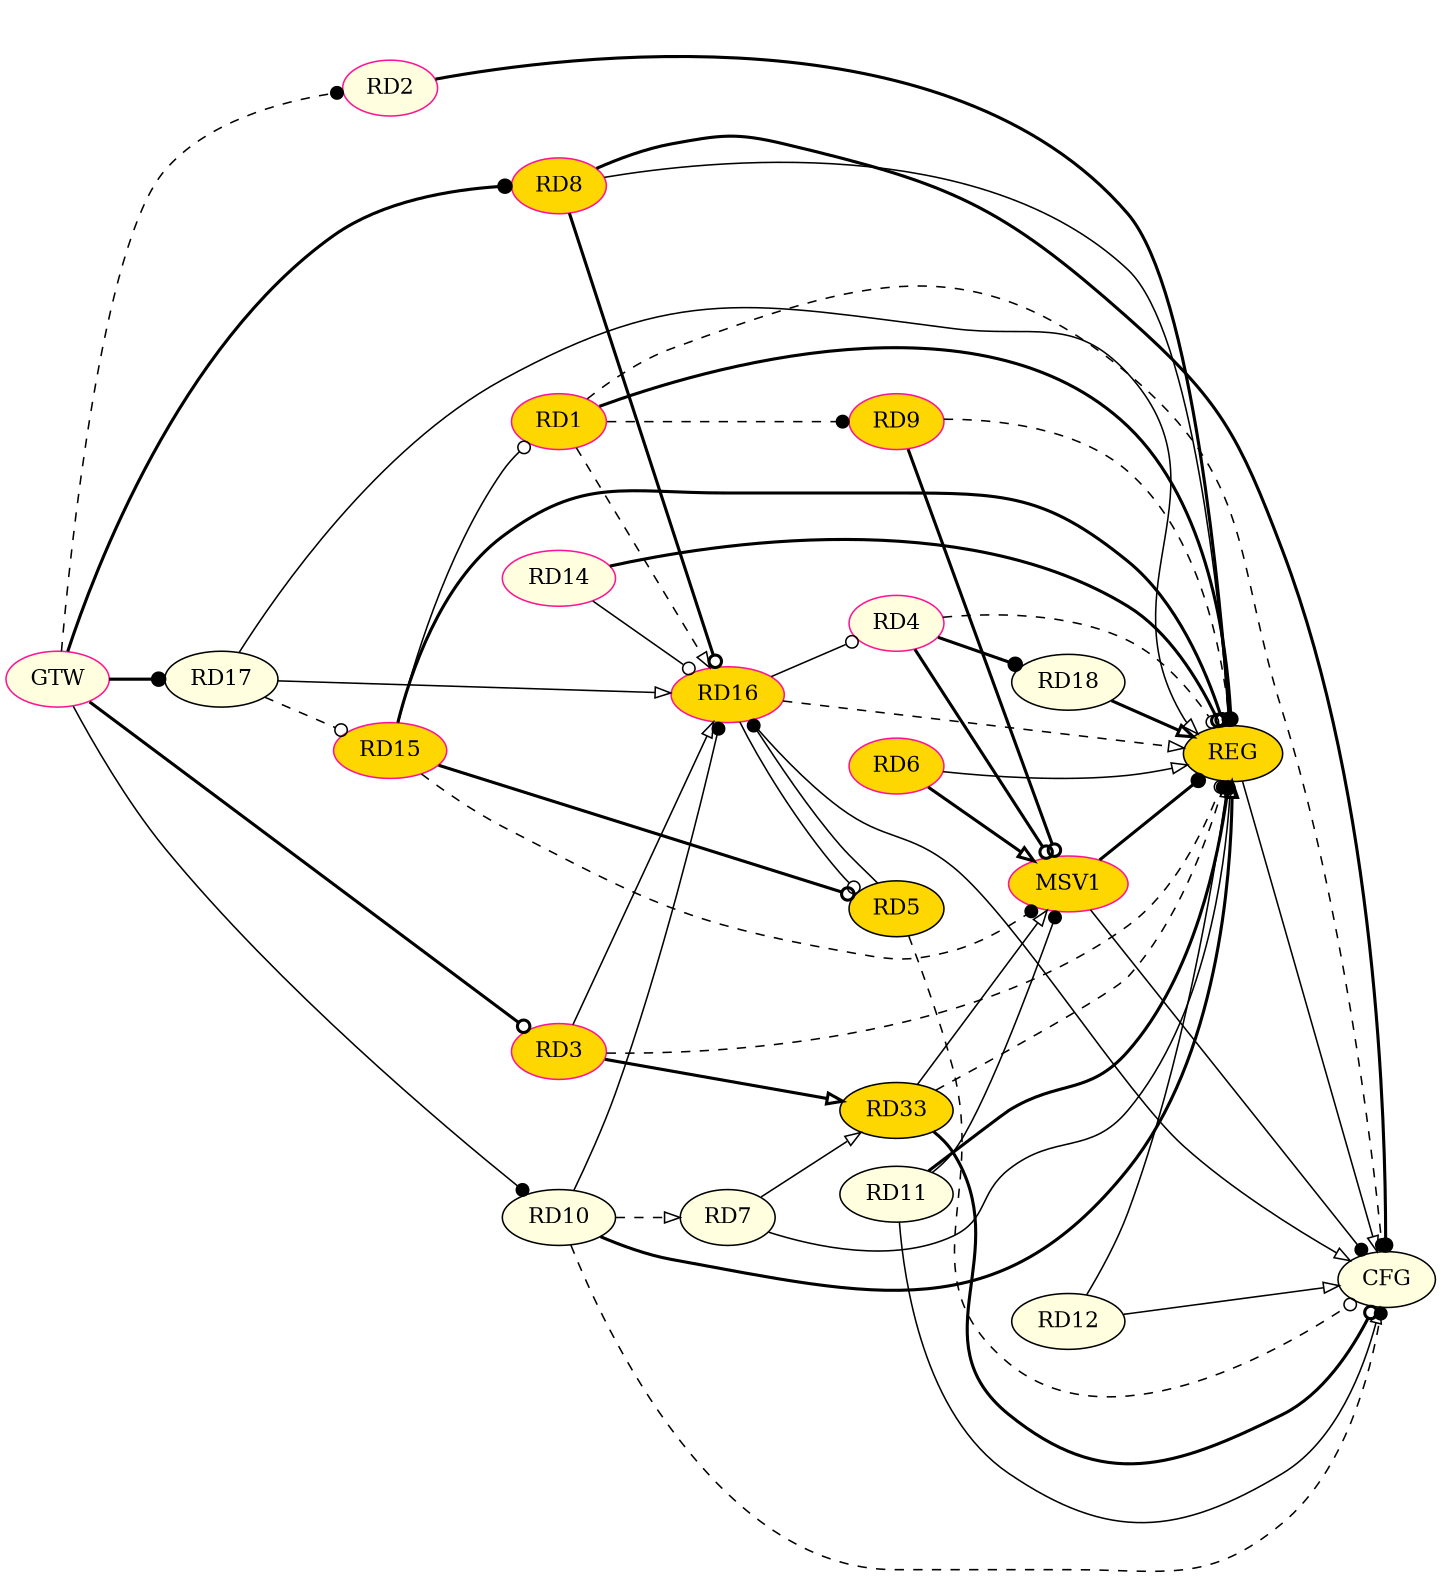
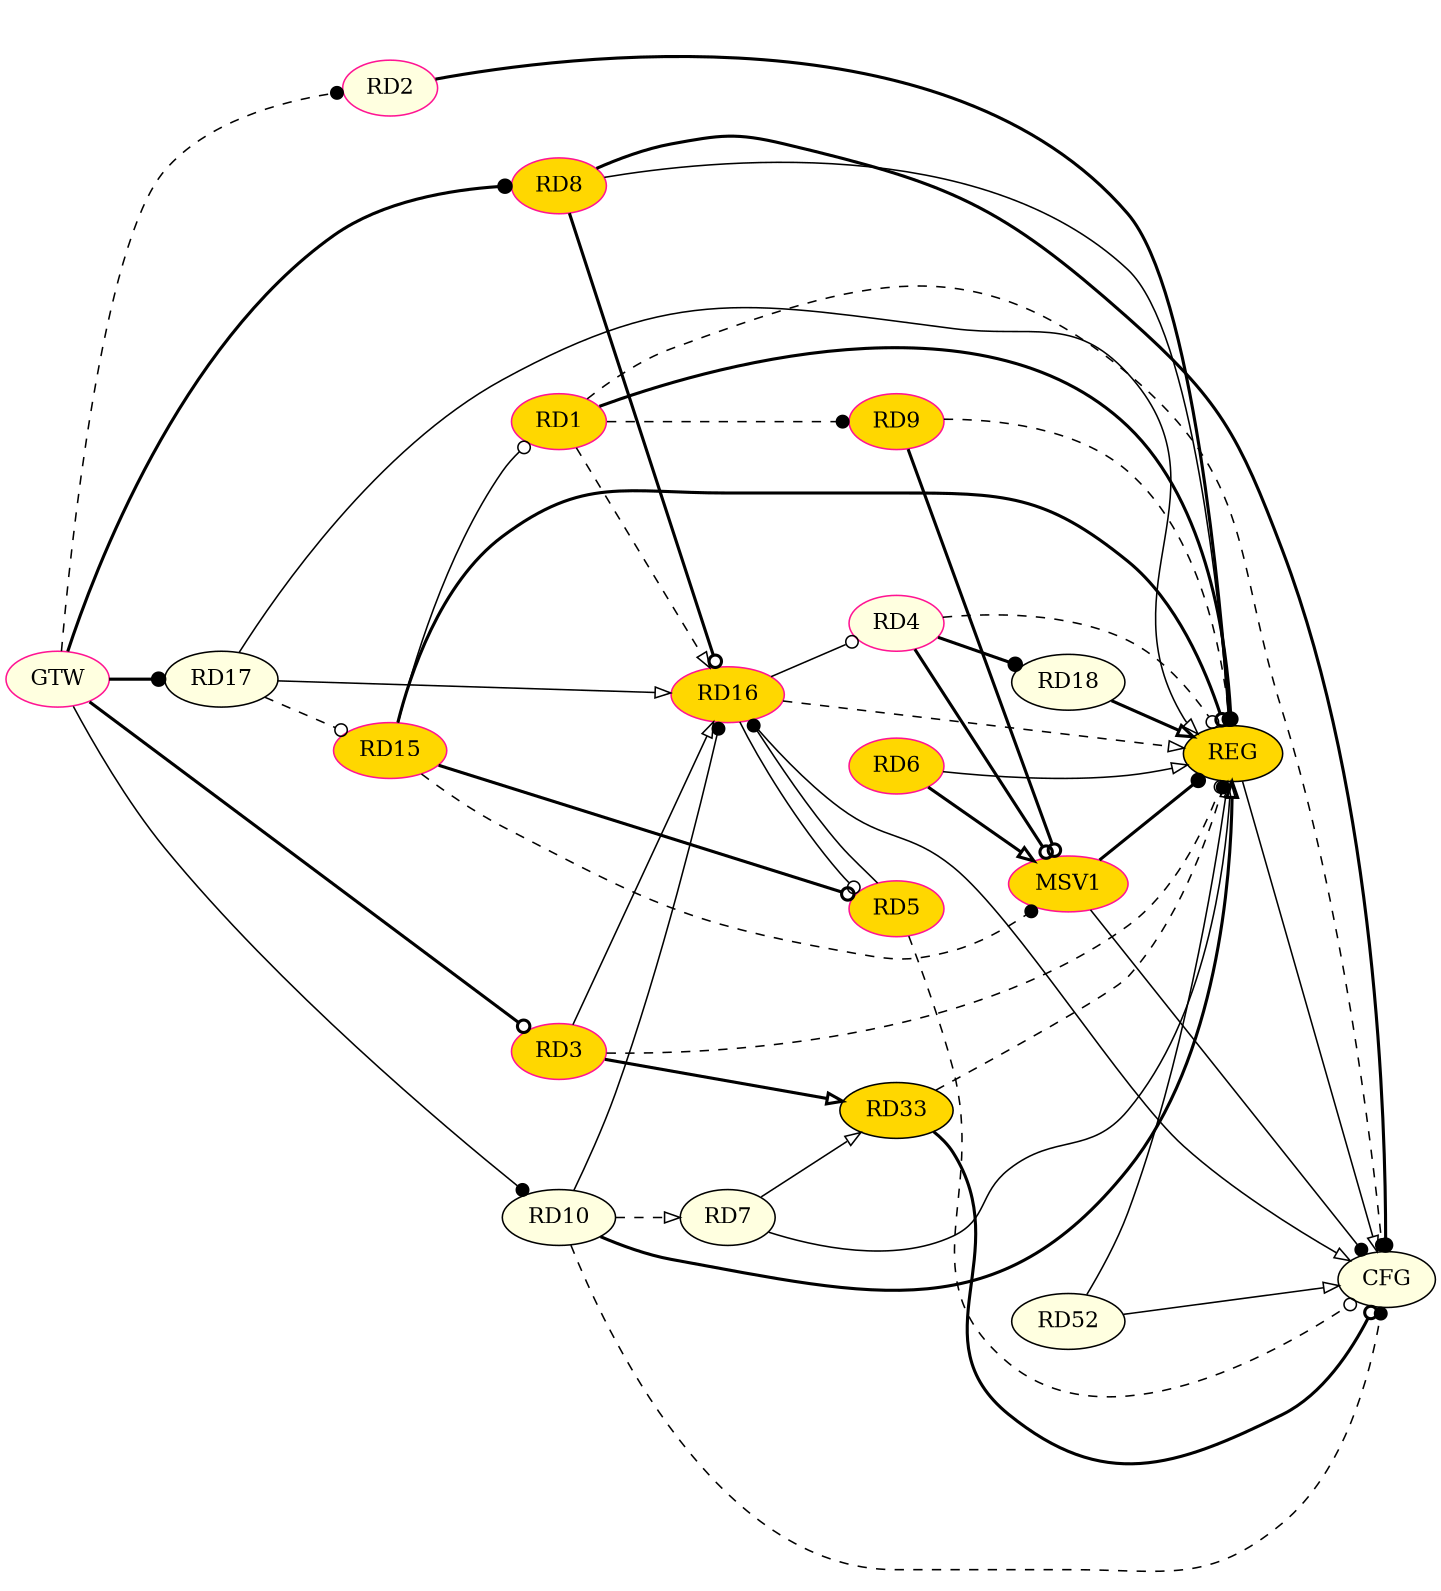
node "RD14": removed
node "RD5": color black -> deeppink
edge "RD33" -> "MSV1": removed
node "RD11": removed
node "RD12": label "RD12" -> "RD52"
